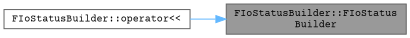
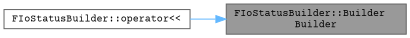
node "FIoStatusBuilder::FIoStatus Builder": label "FIoStatusBuilder::FIoStatus Builder" -> "FIoStatusBuilder::Builder Builder"
